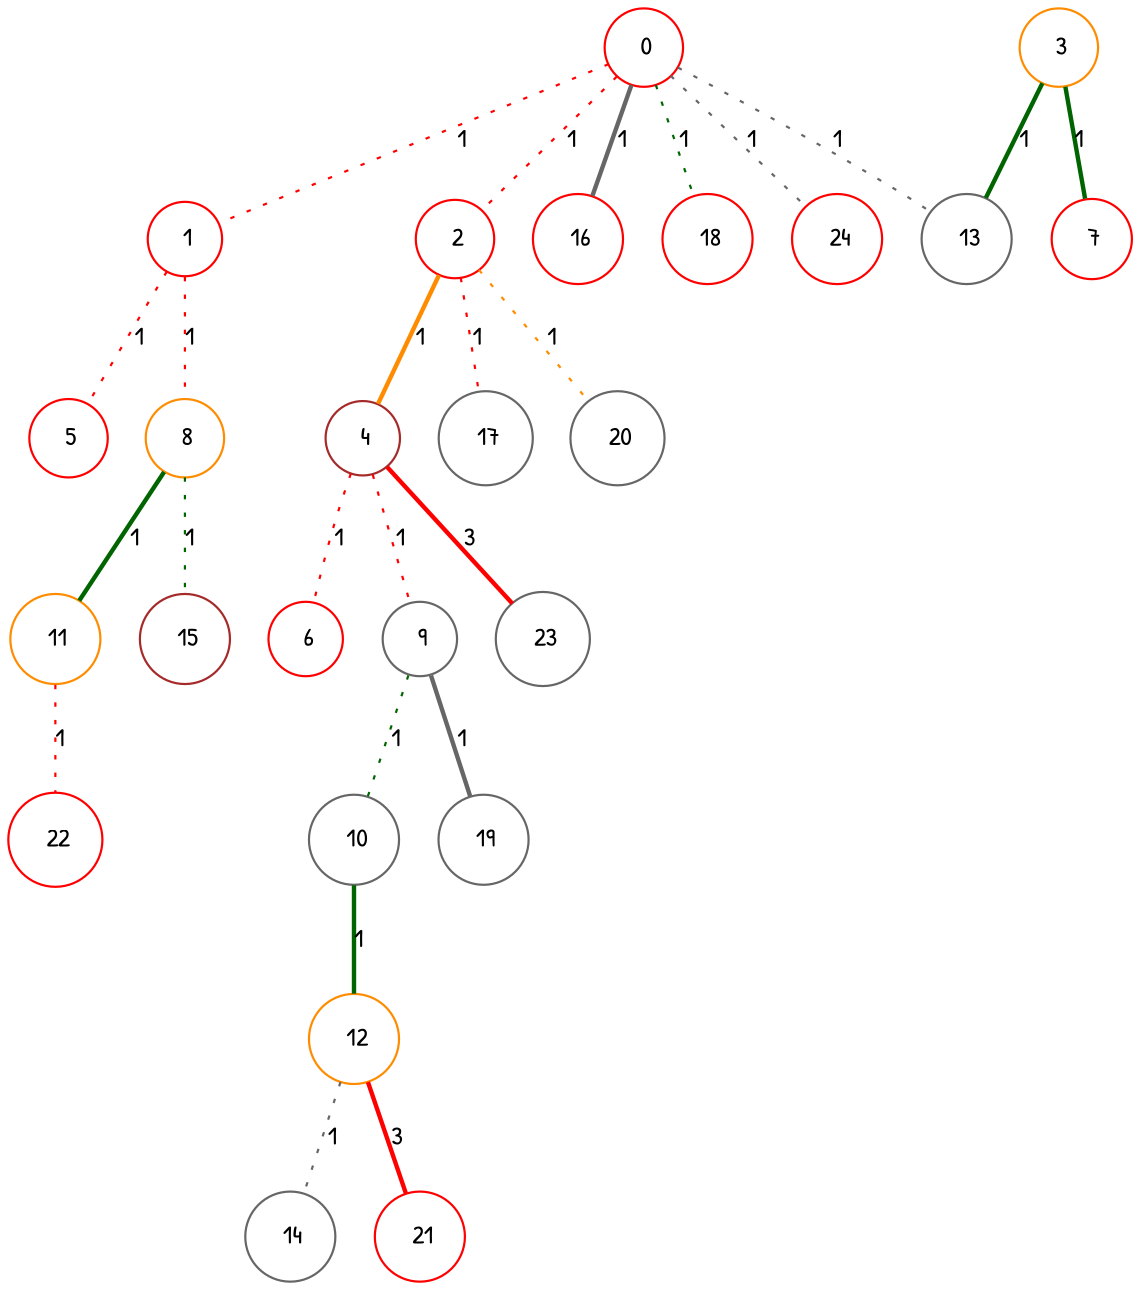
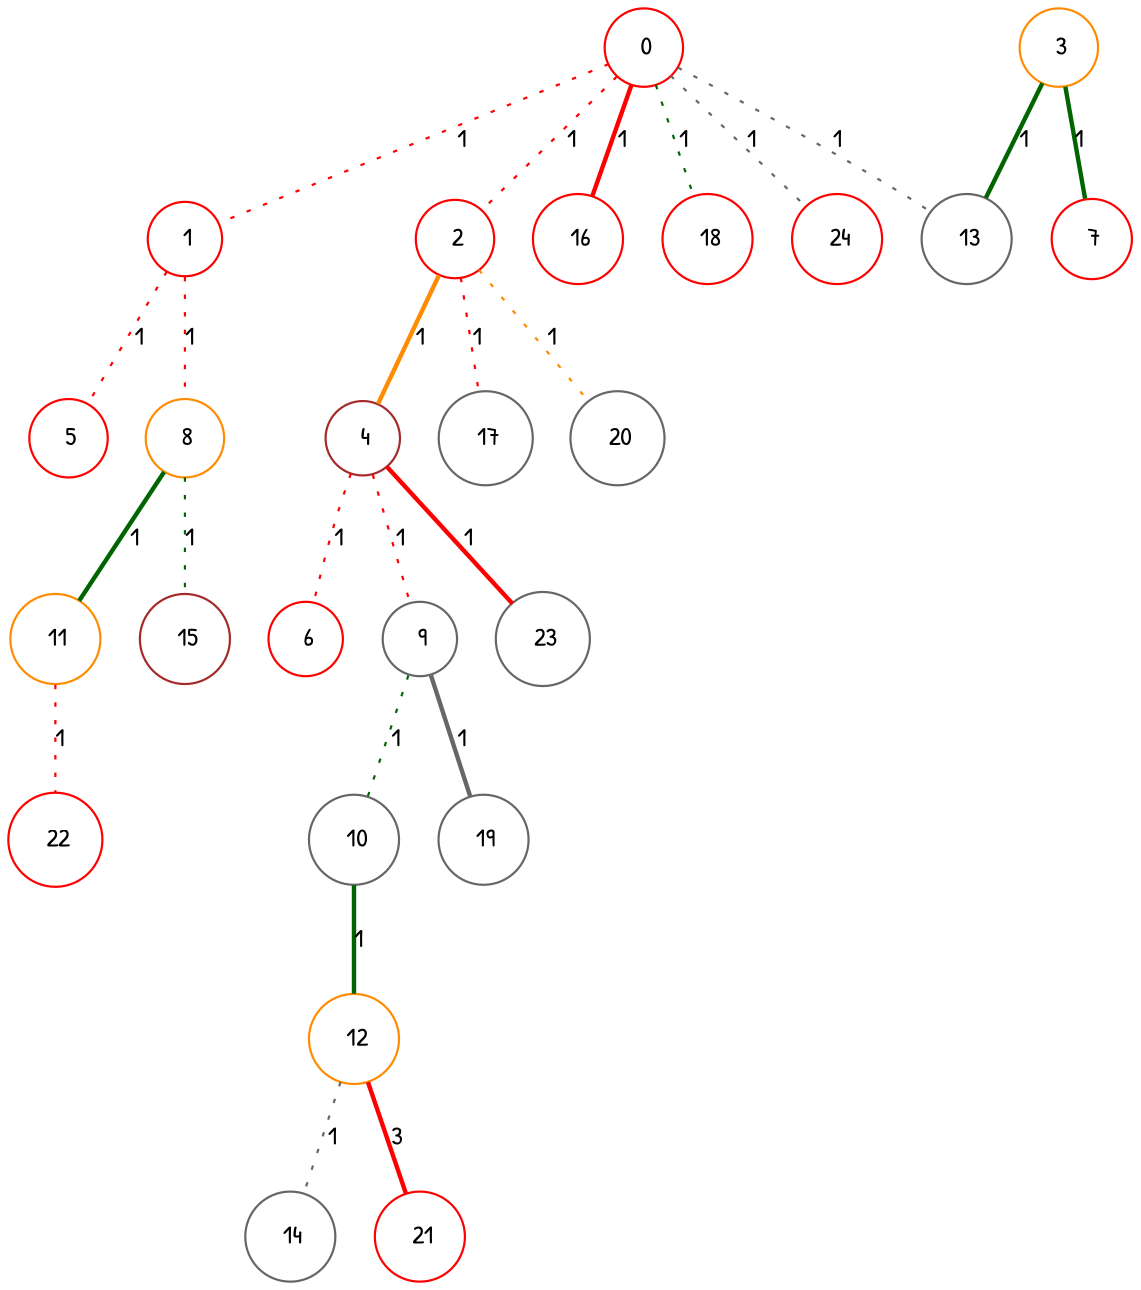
edge "0" -- "16": color gray40 -> red
edge "4" -- "23": label "3" -> "1"
